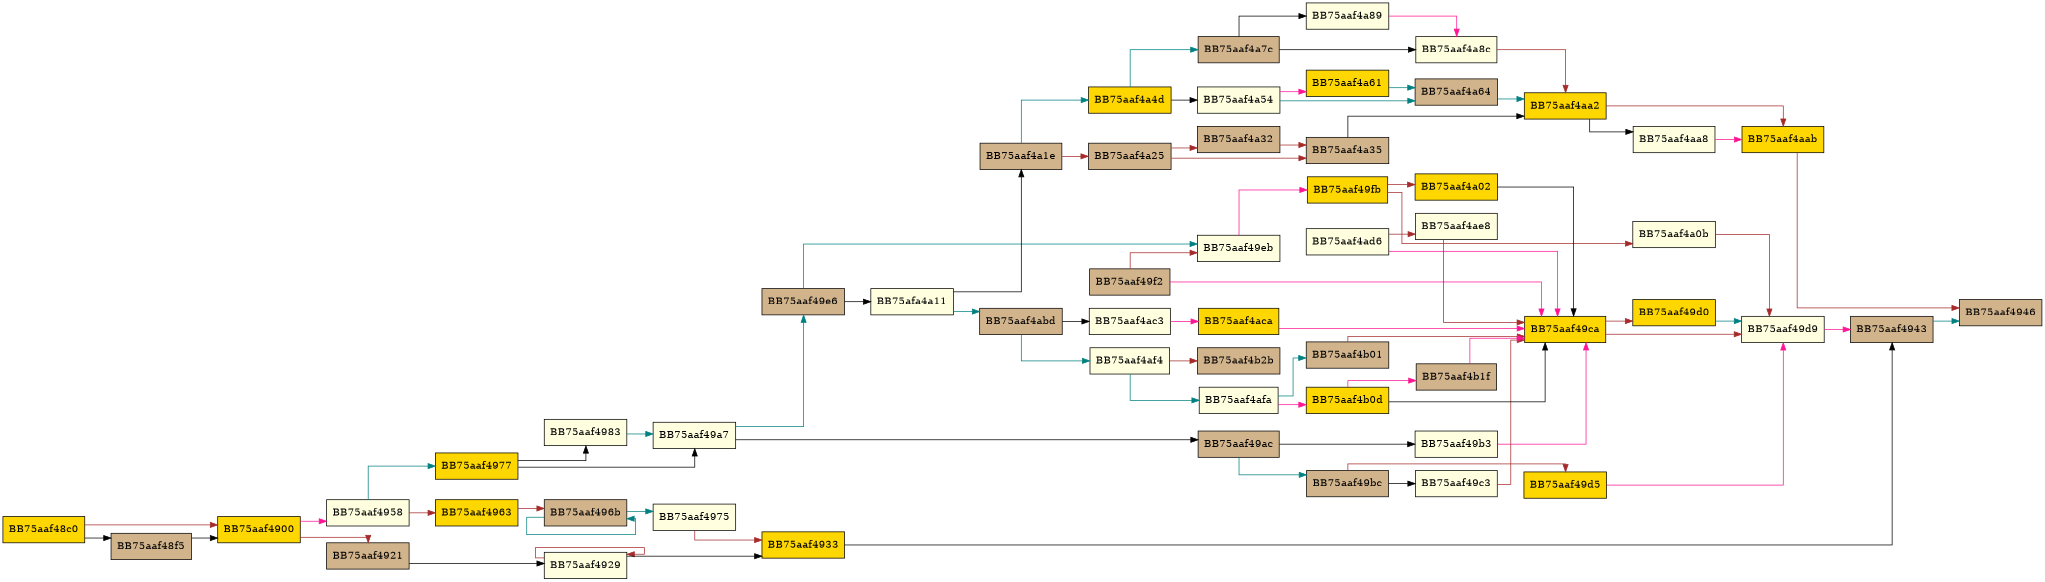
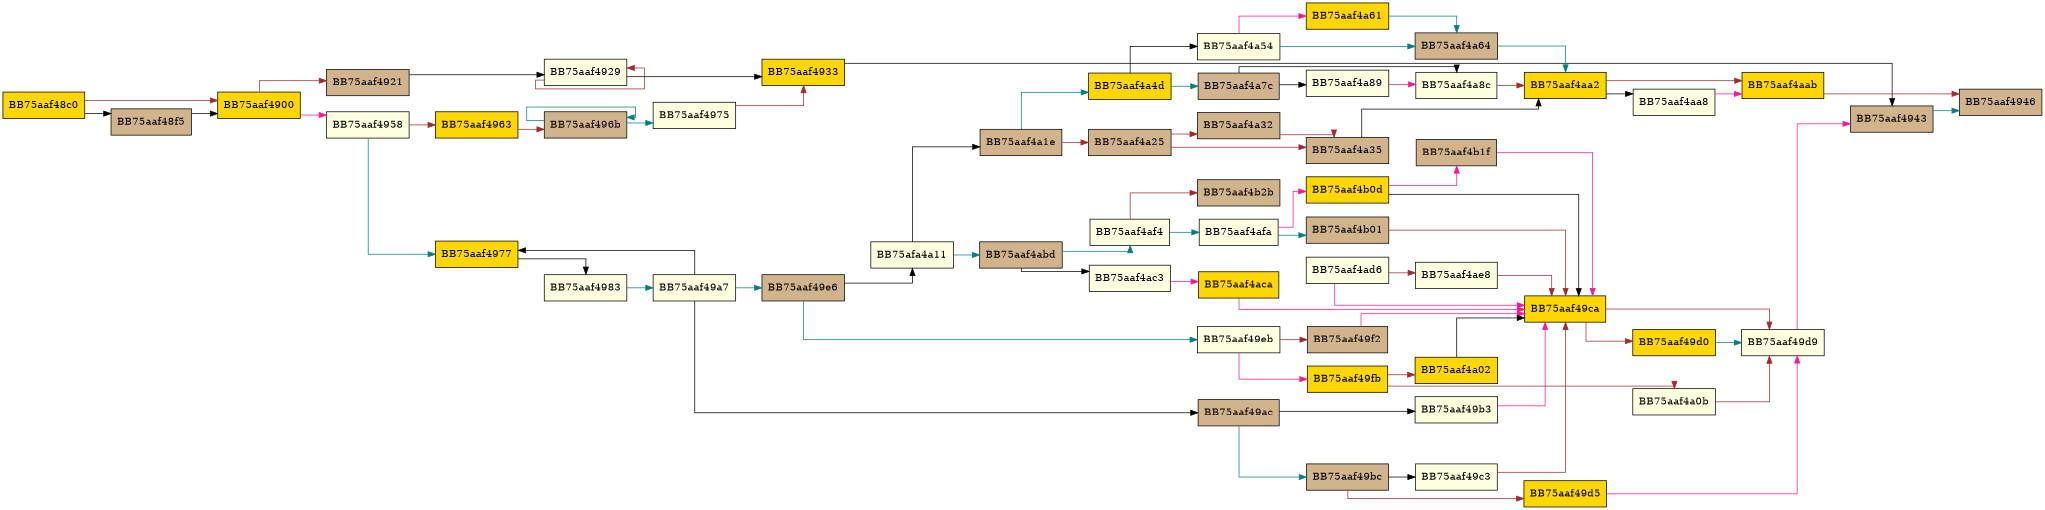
edge "BB75aaf49f2" -> "BB75aaf49eb": reversed
edge "BB75aaf4977" -> "BB75aaf49a7": reversed
